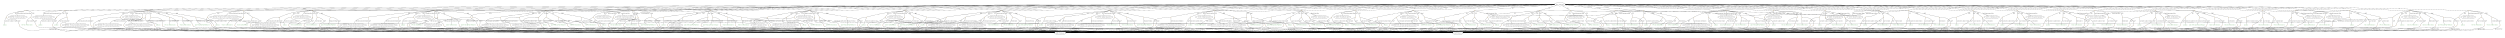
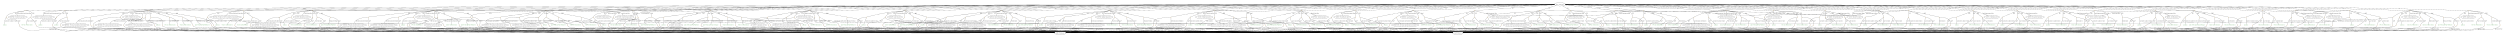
node "^2007-01-07T00:00:00Z/11": removed
